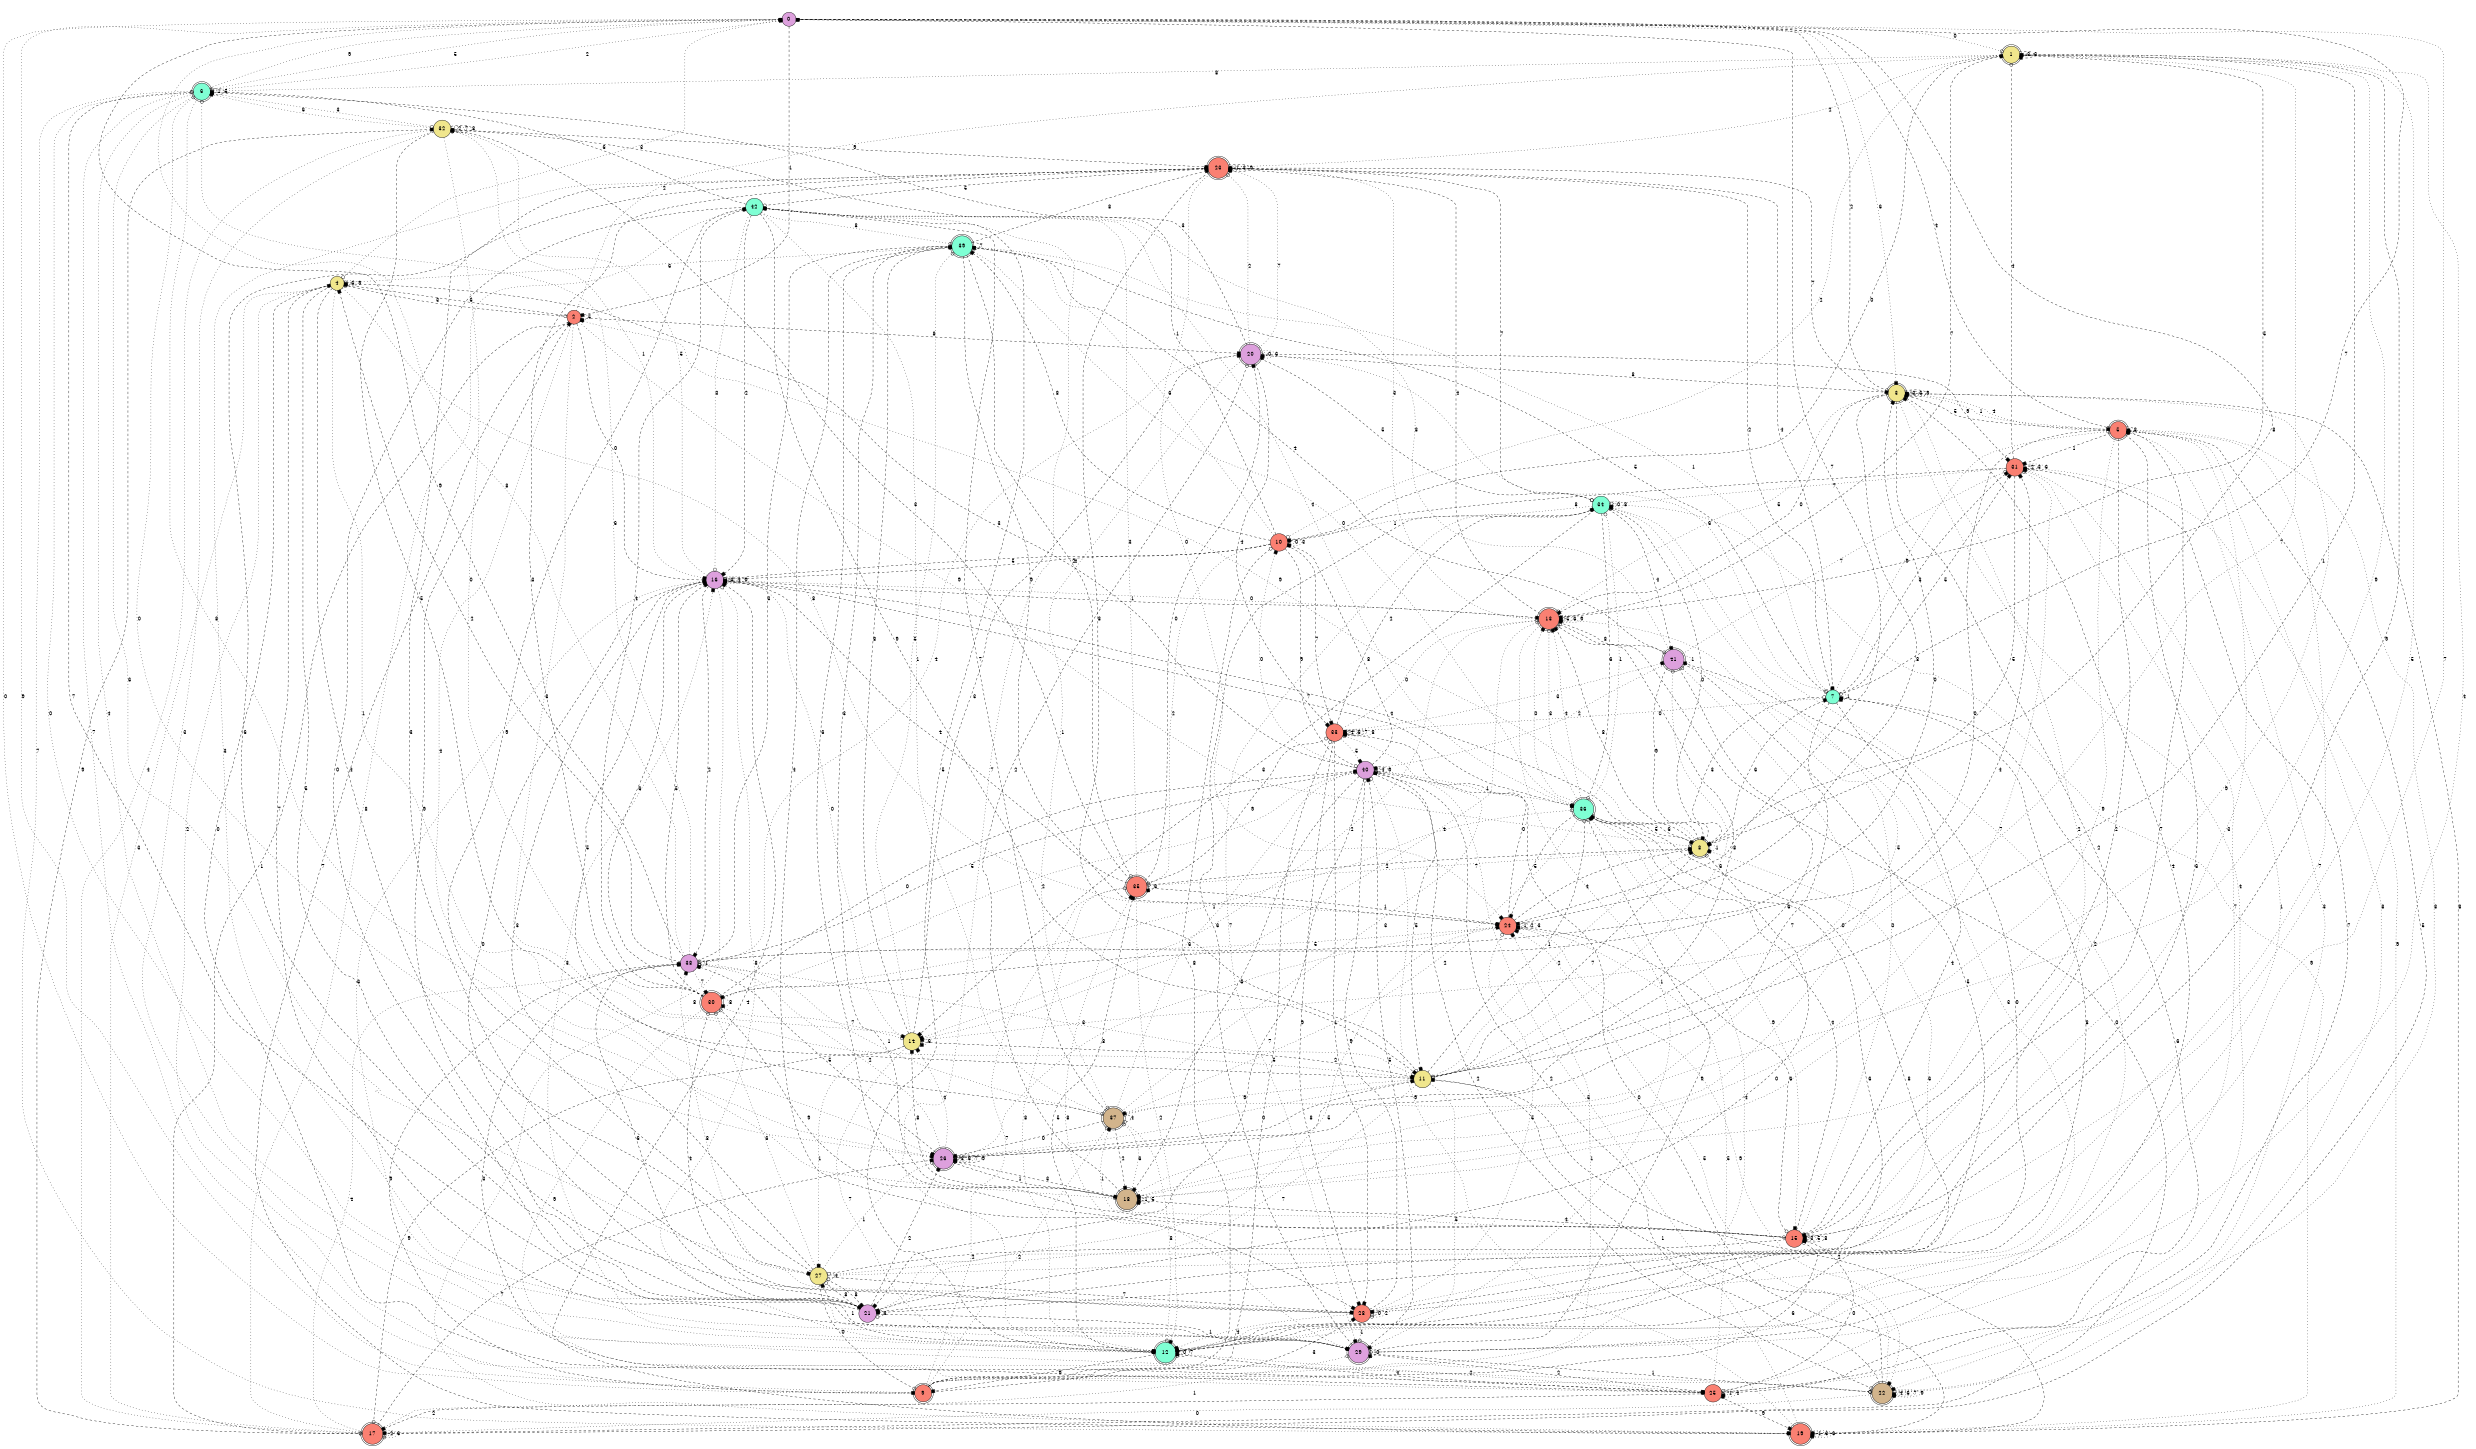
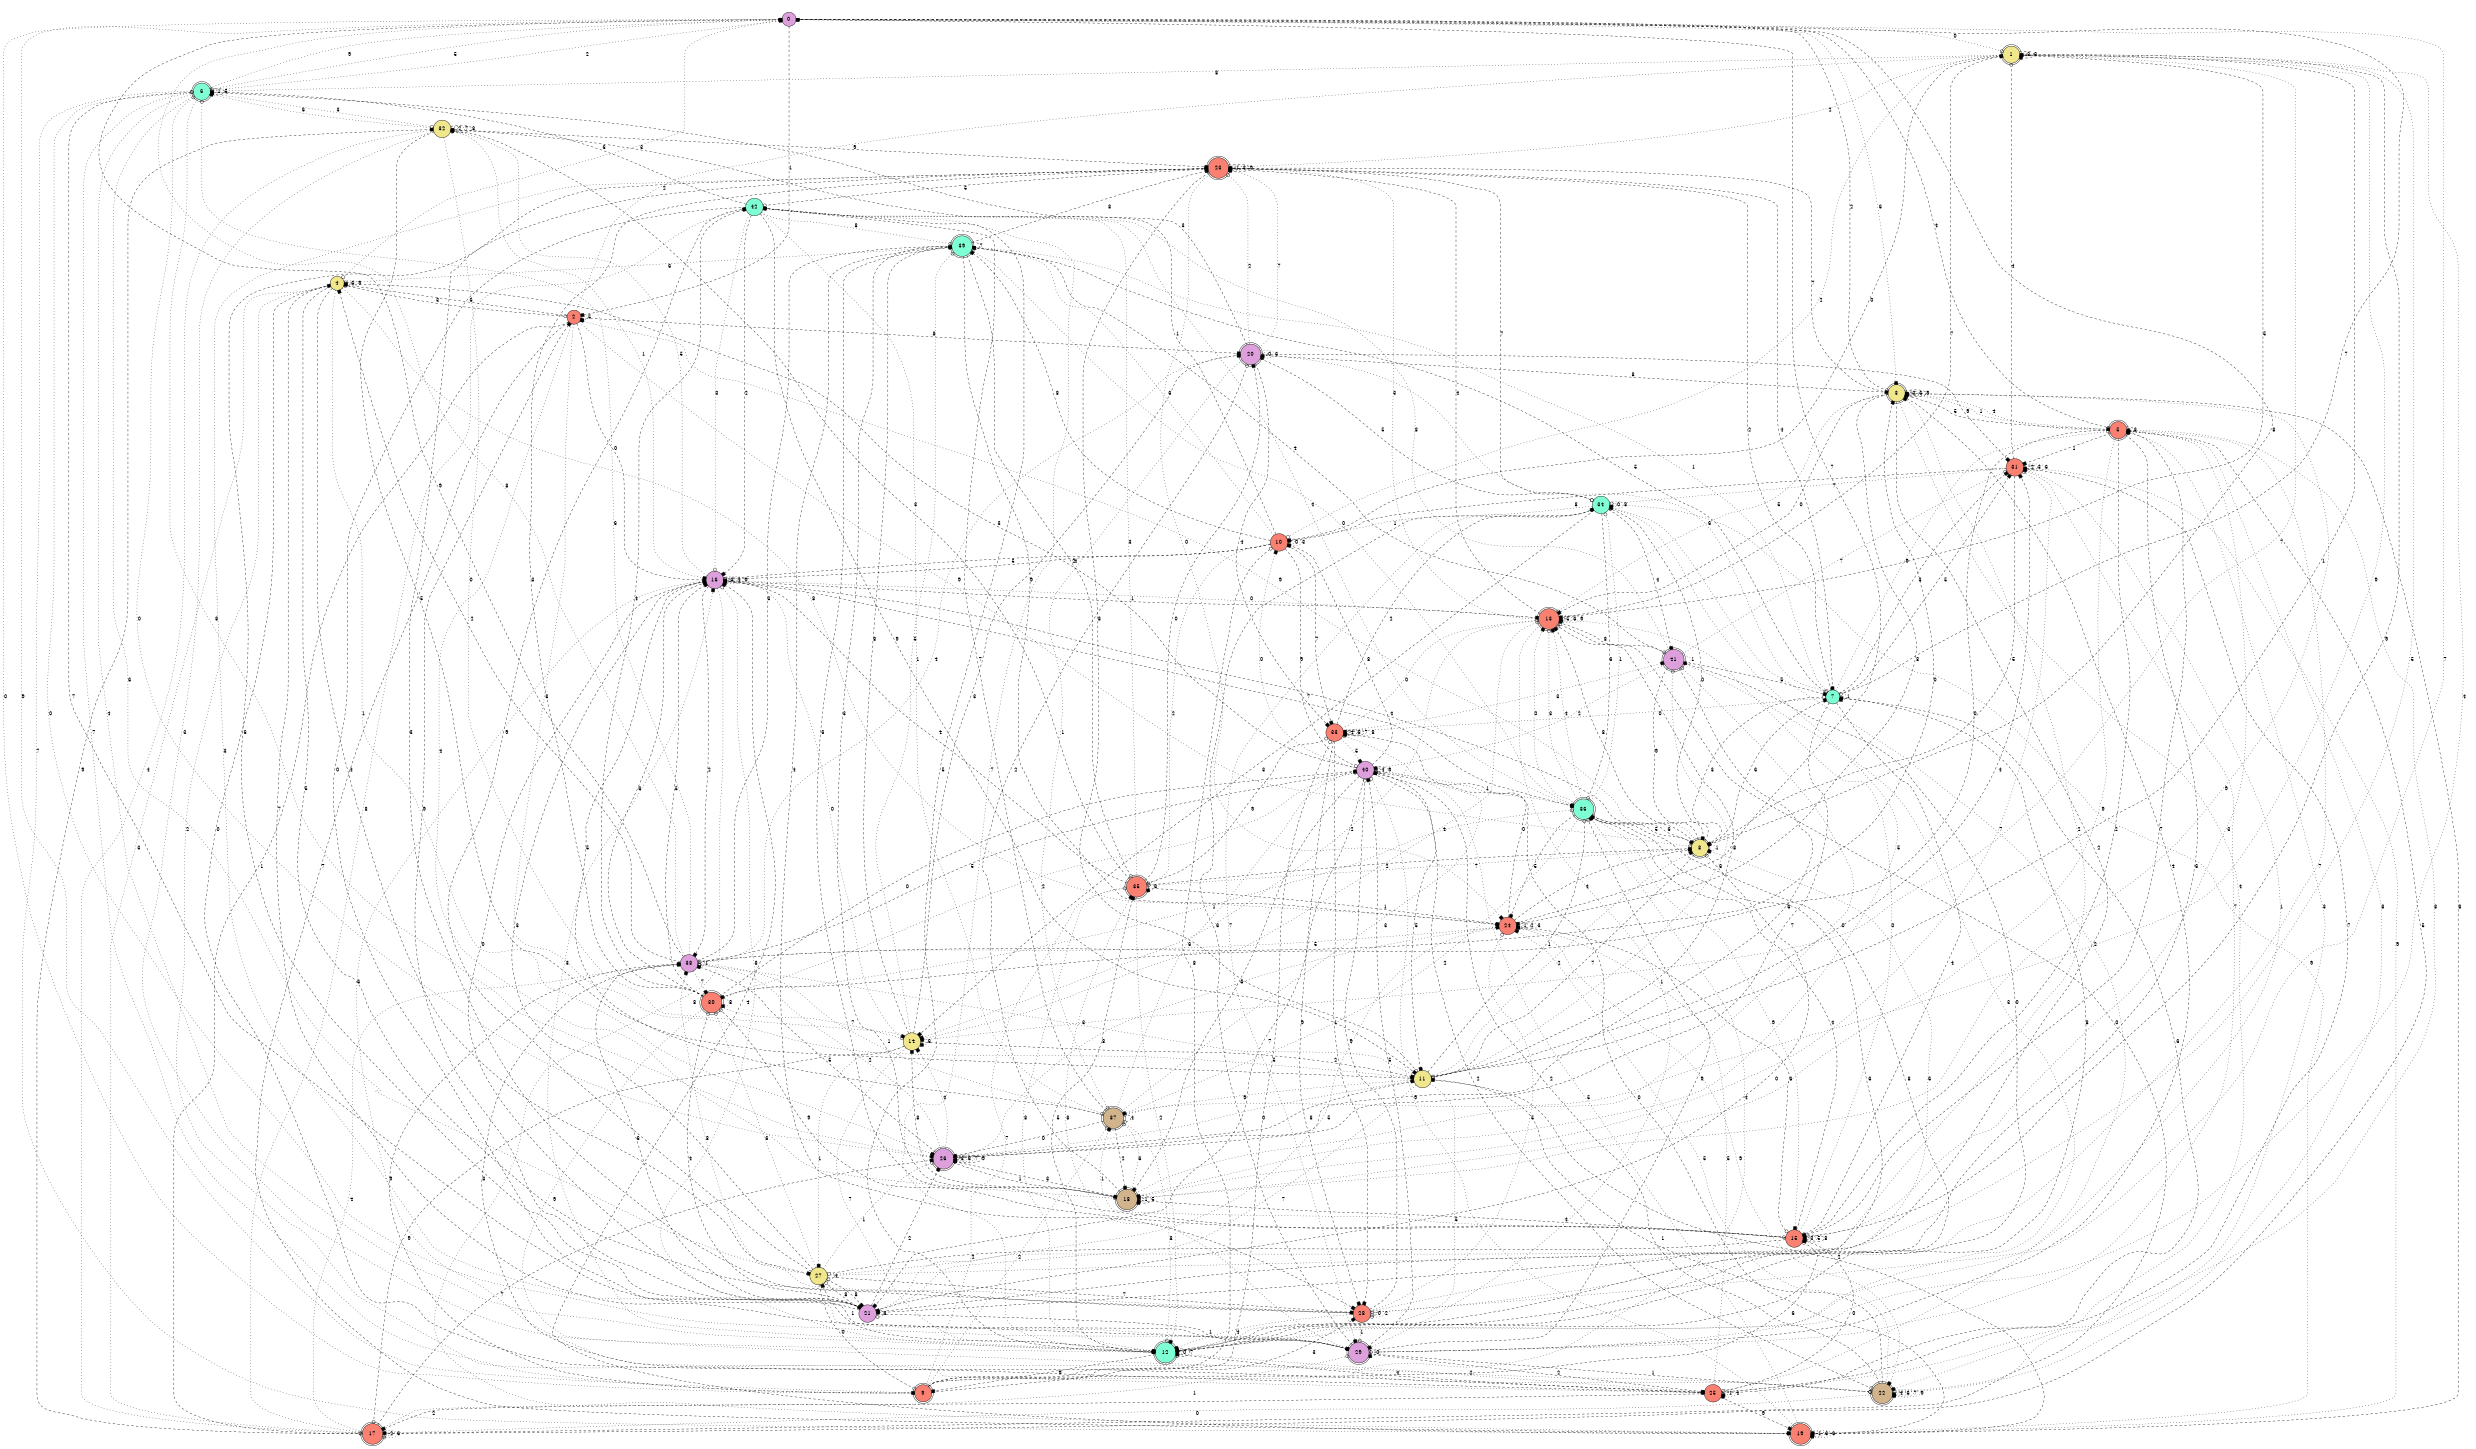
edge "41" -> "28": now "41" -> "7"
edge "9" -> "24": removed, label "1"
